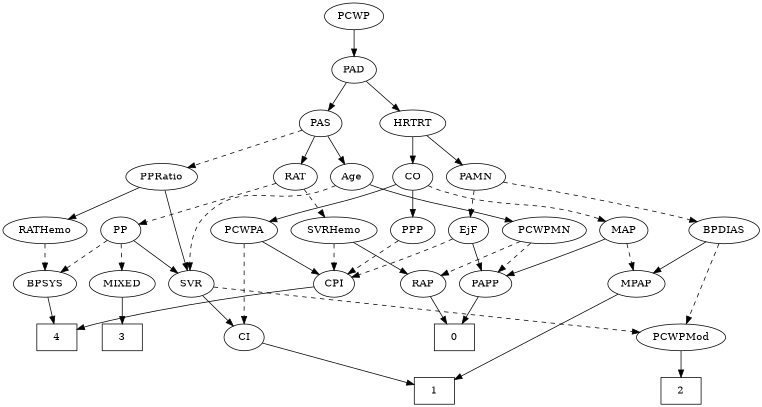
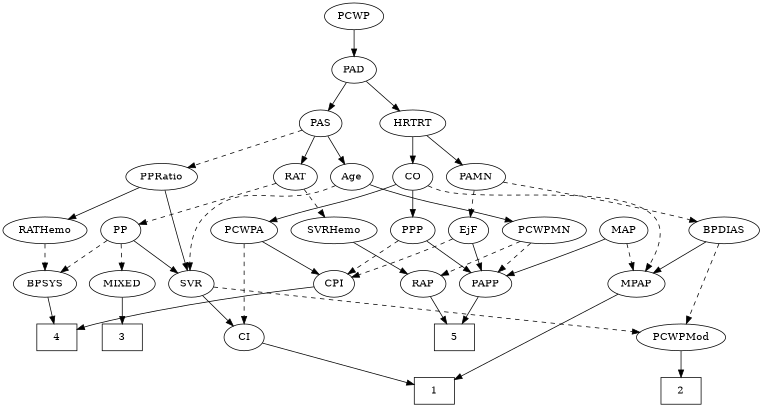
edge "CO" -> "MAP": now "CO" -> "MPAP"
edge "SVRHemo" -> "CPI": removed
edge "PPP" -> "PAPP": added
node "0": label "0" -> "5"
